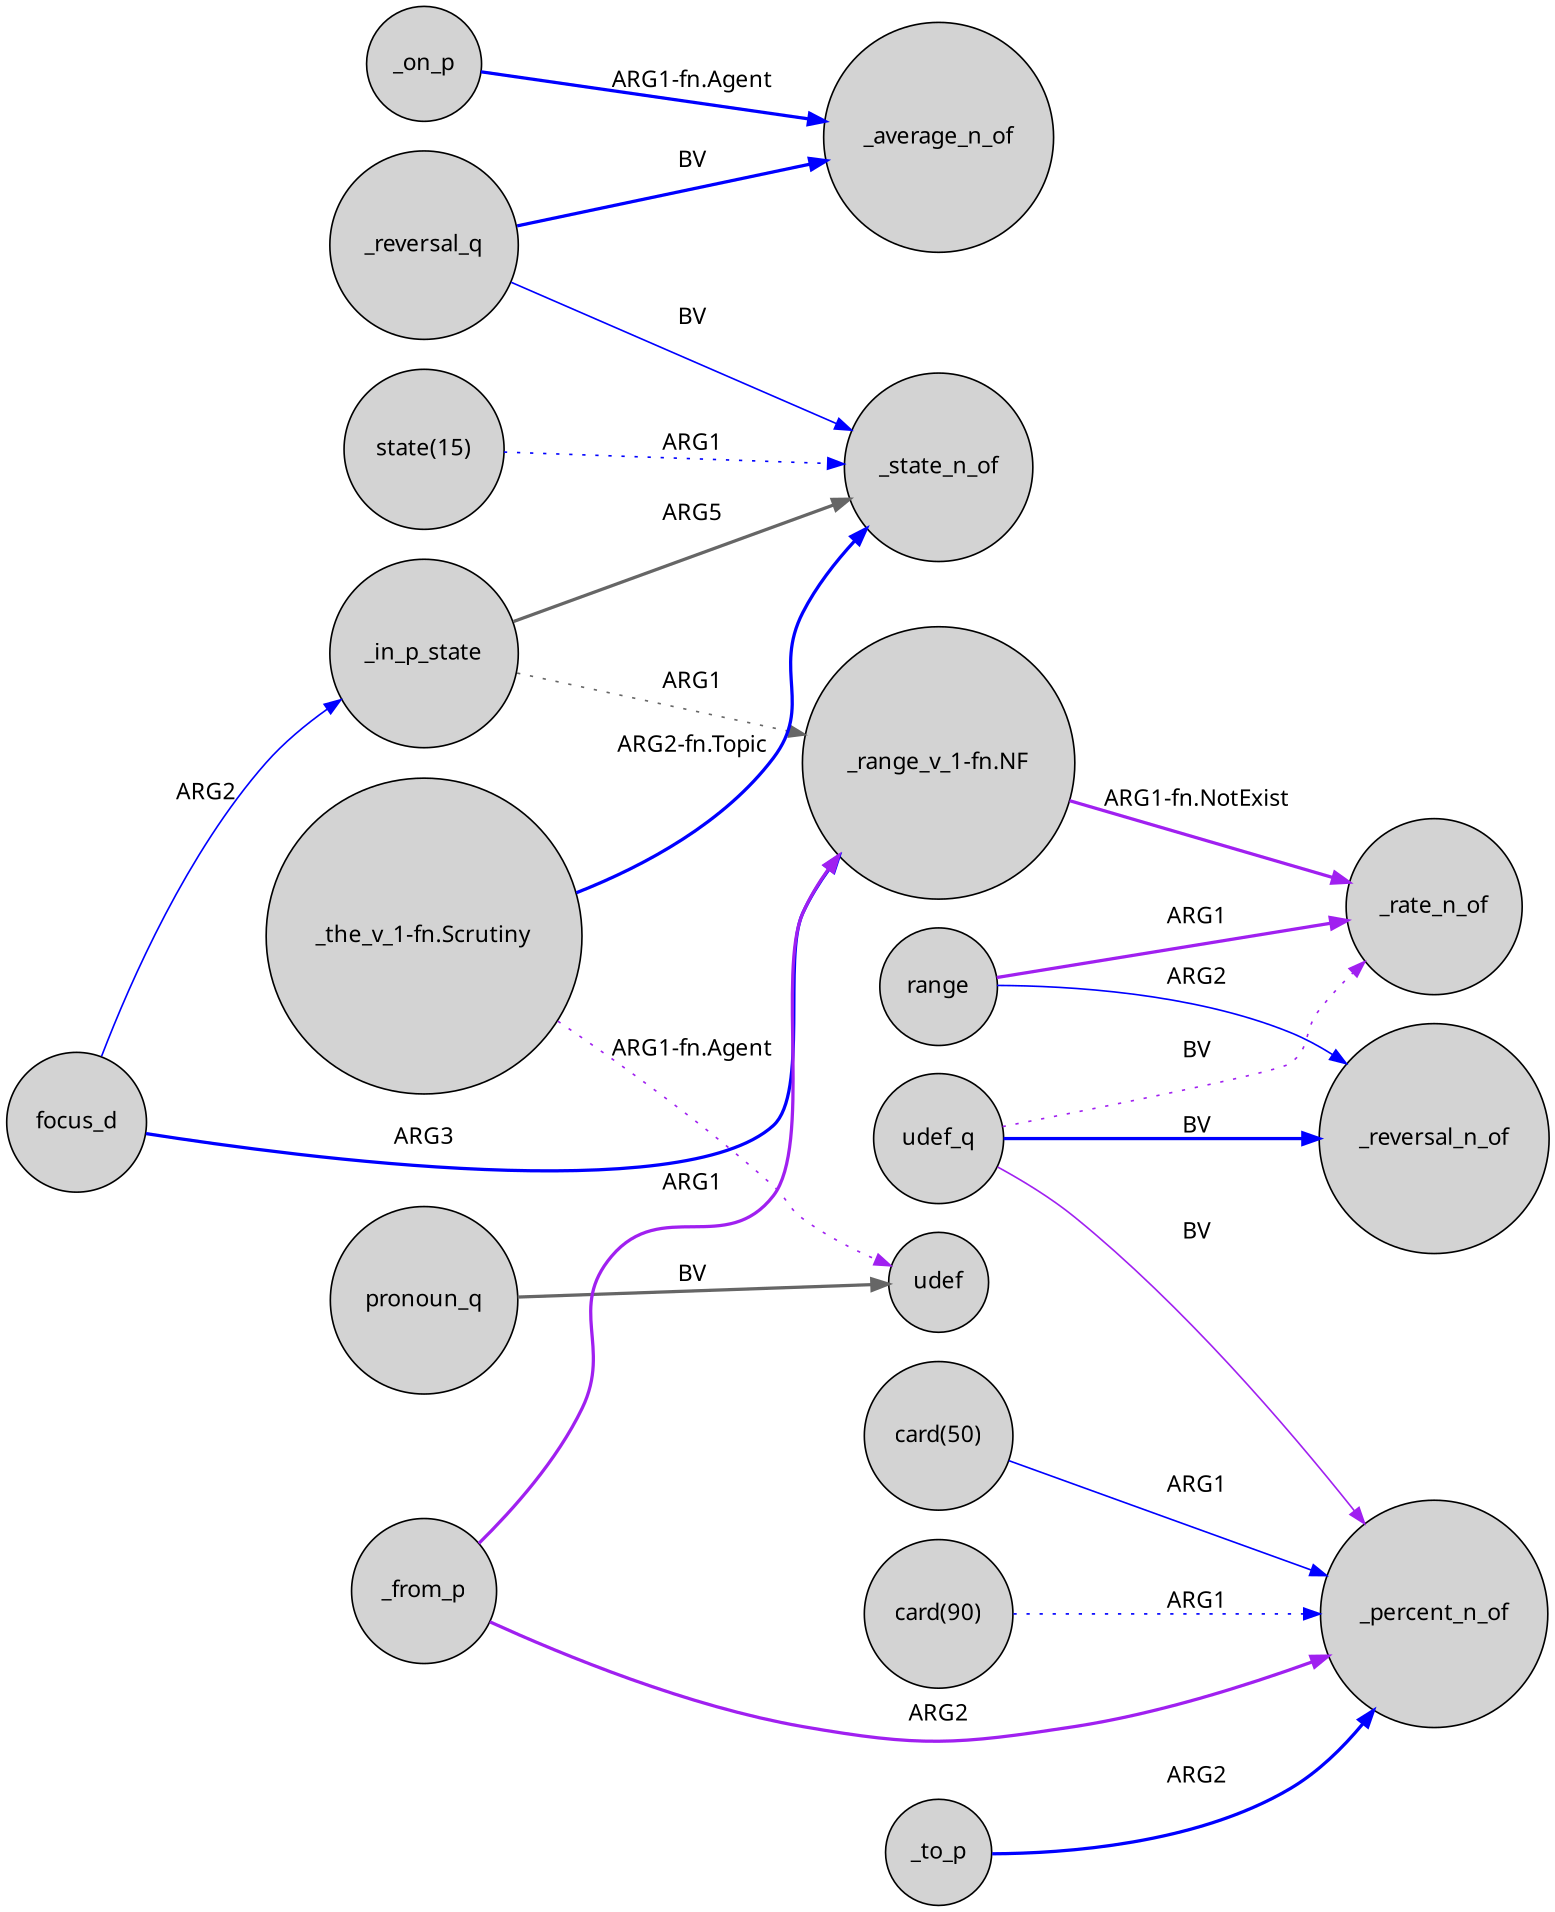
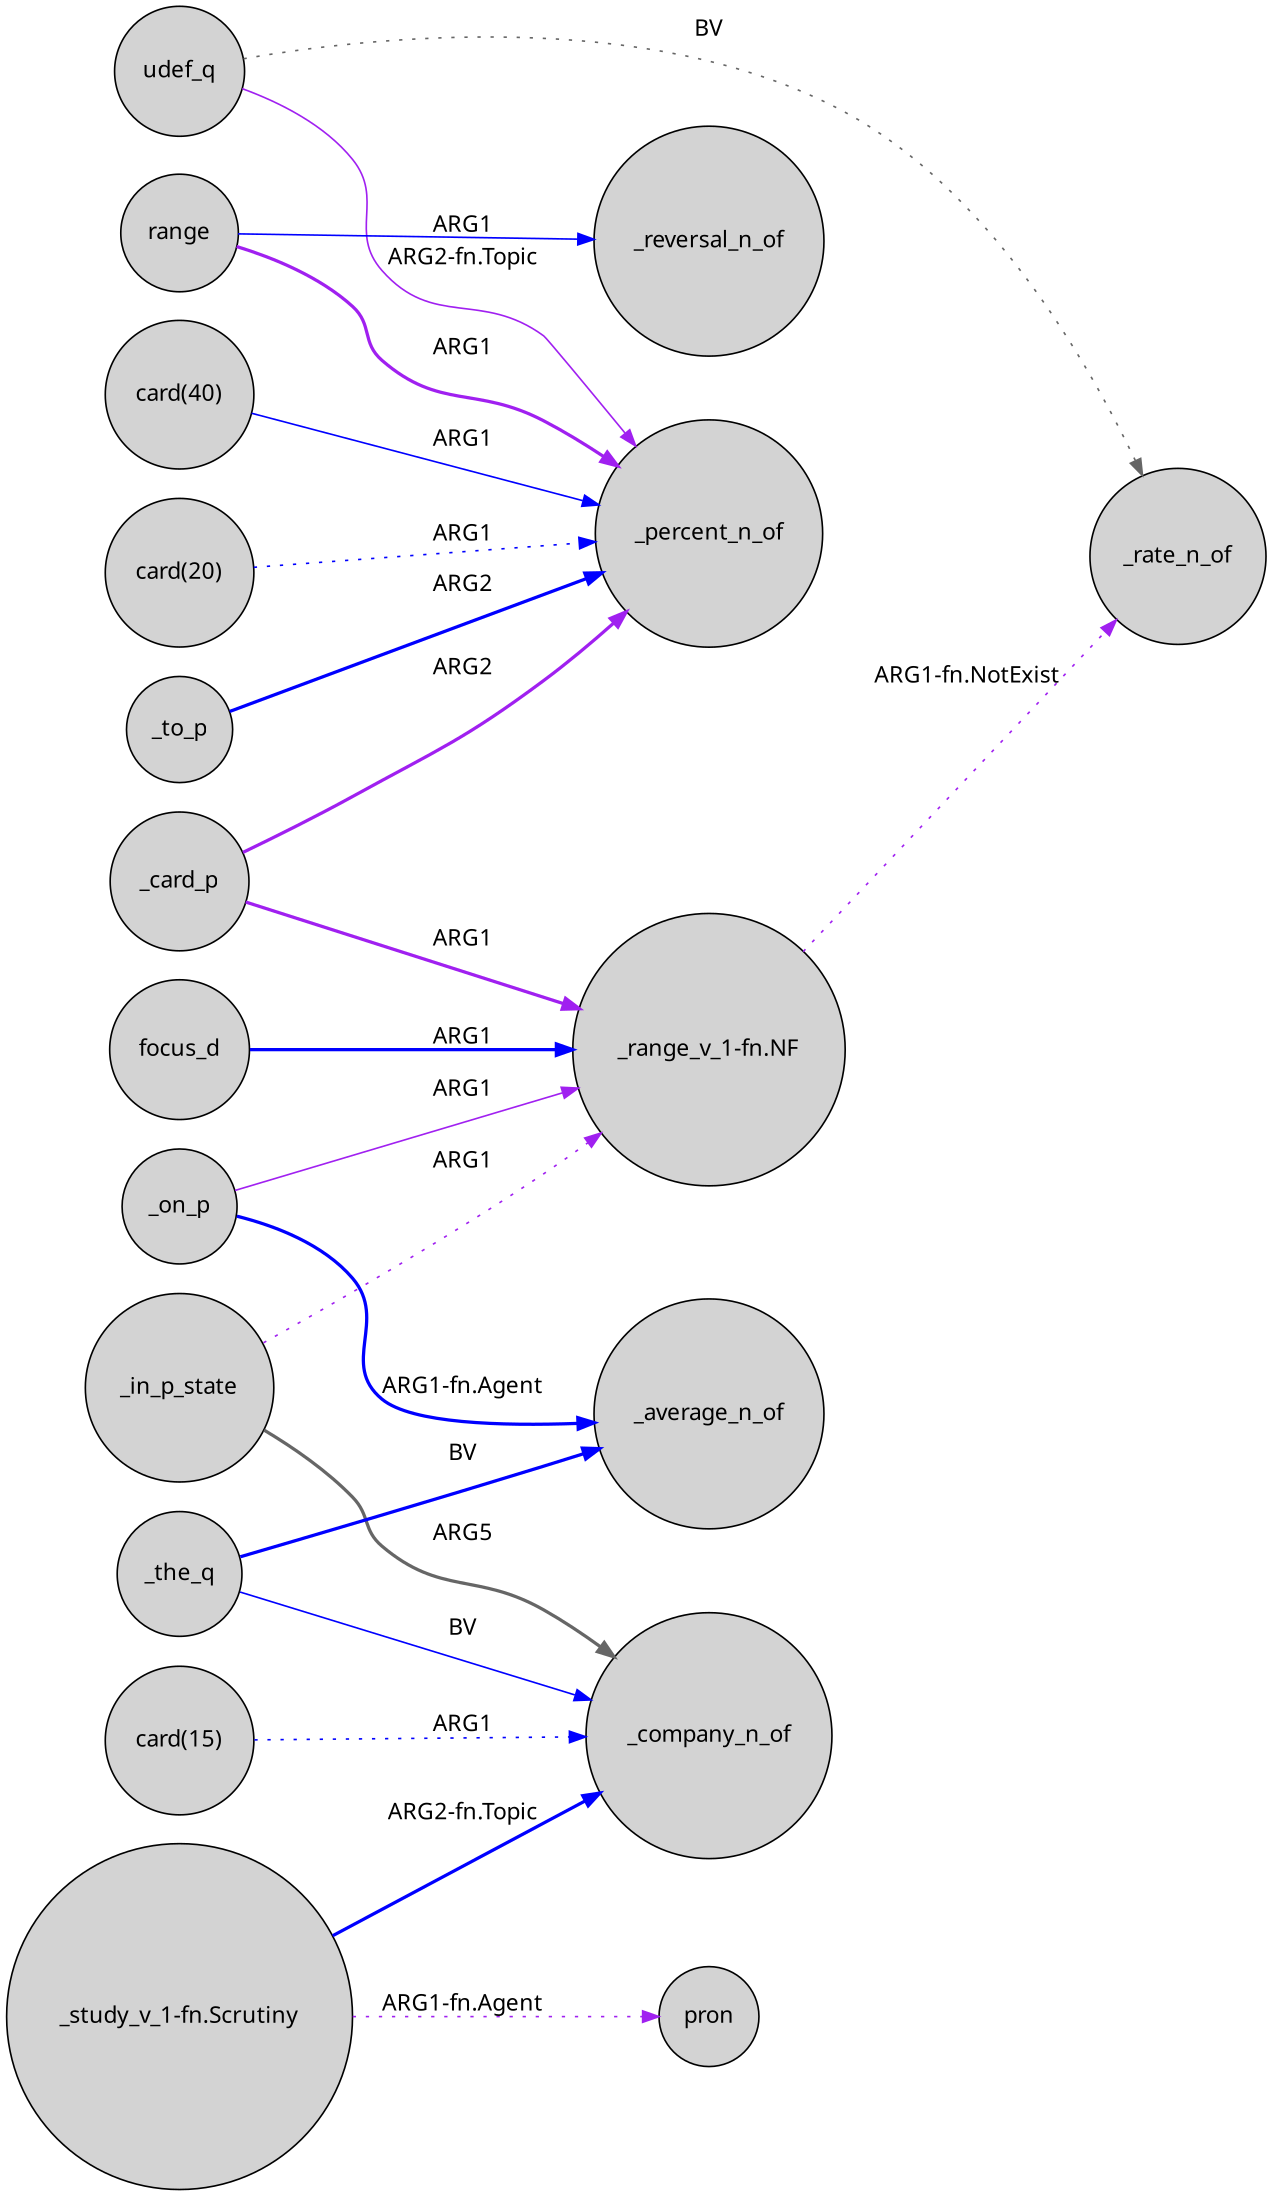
node "_reversal_q": label "_reversal_q" -> "_the_q"
node "state(15)": label "state(15)" -> "card(15)"
node "_state_n_of": label "_state_n_of" -> "_company_n_of"
edge "_in_p_state" -> "_range_v_1-fn.NF": color gray40 -> purple
edge "_range_v_1-fn.NF" -> "_rate_n_of": style bold -> dotted
edge "focus_d" -> "_in_p_state": removed, label "ARG2"
node "_the_v_1-fn.Scrutiny": label "_the_v_1-fn.Scrutiny" -> "_study_v_1-fn.Scrutiny"
edge "range" -> "_rate_n_of": now "range" -> "_percent_n_of"
edge "range" -> "_reversal_n_of": label "ARG2" -> "ARG1"
edge "udef_q" -> "_rate_n_of": color purple -> gray40
edge "focus_d" -> "_range_v_1-fn.NF": label "ARG3" -> "ARG1"
edge "udef_q" -> "_reversal_n_of": removed, label "BV"
edge "_on_p" -> "_range_v_1-fn.NF": added, label "ARG1"
edge "udef_q" -> "_percent_n_of": label "BV" -> "ARG2-fn.Topic"
node "udef": label "udef" -> "pron"
node "pronoun_q": removed
node "card(50)": label "card(50)" -> "card(40)"
node "_from_p": label "_from_p" -> "_card_p"
node "card(90)": label "card(90)" -> "card(20)"
